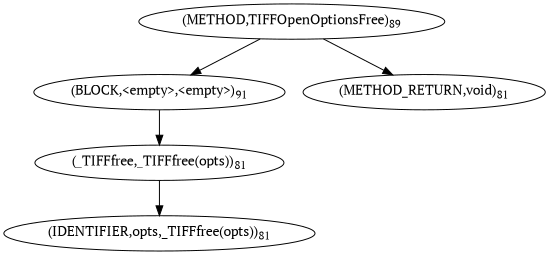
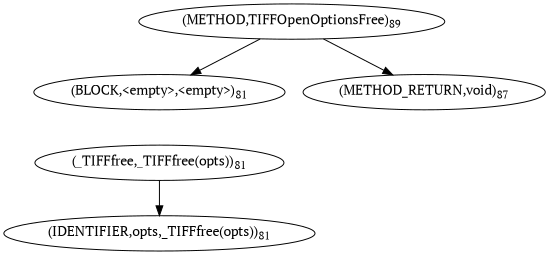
node "(BLOCK,<empty>,<empty>)": text "91" -> "81"
node "(METHOD_RETURN,void)": text "81" -> "87"
edge "(BLOCK,<empty>,<empty>)" -> "(_TIFFfree,_TIFFfree(opts))": removed
